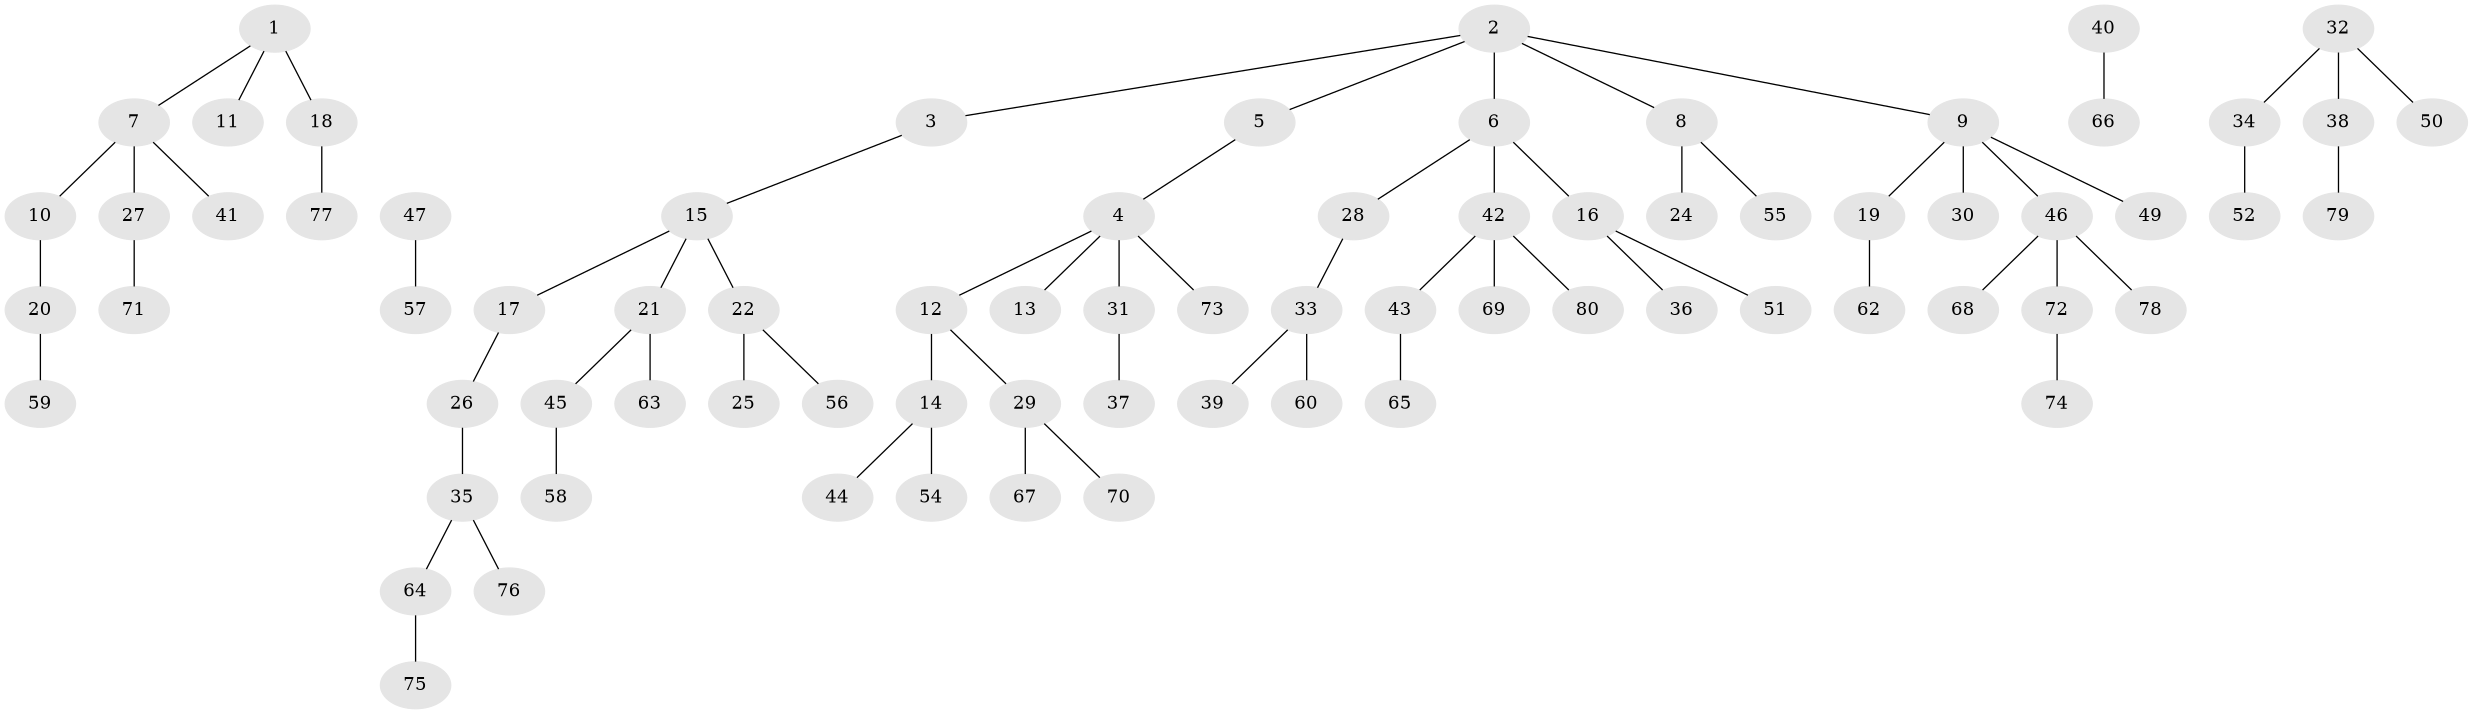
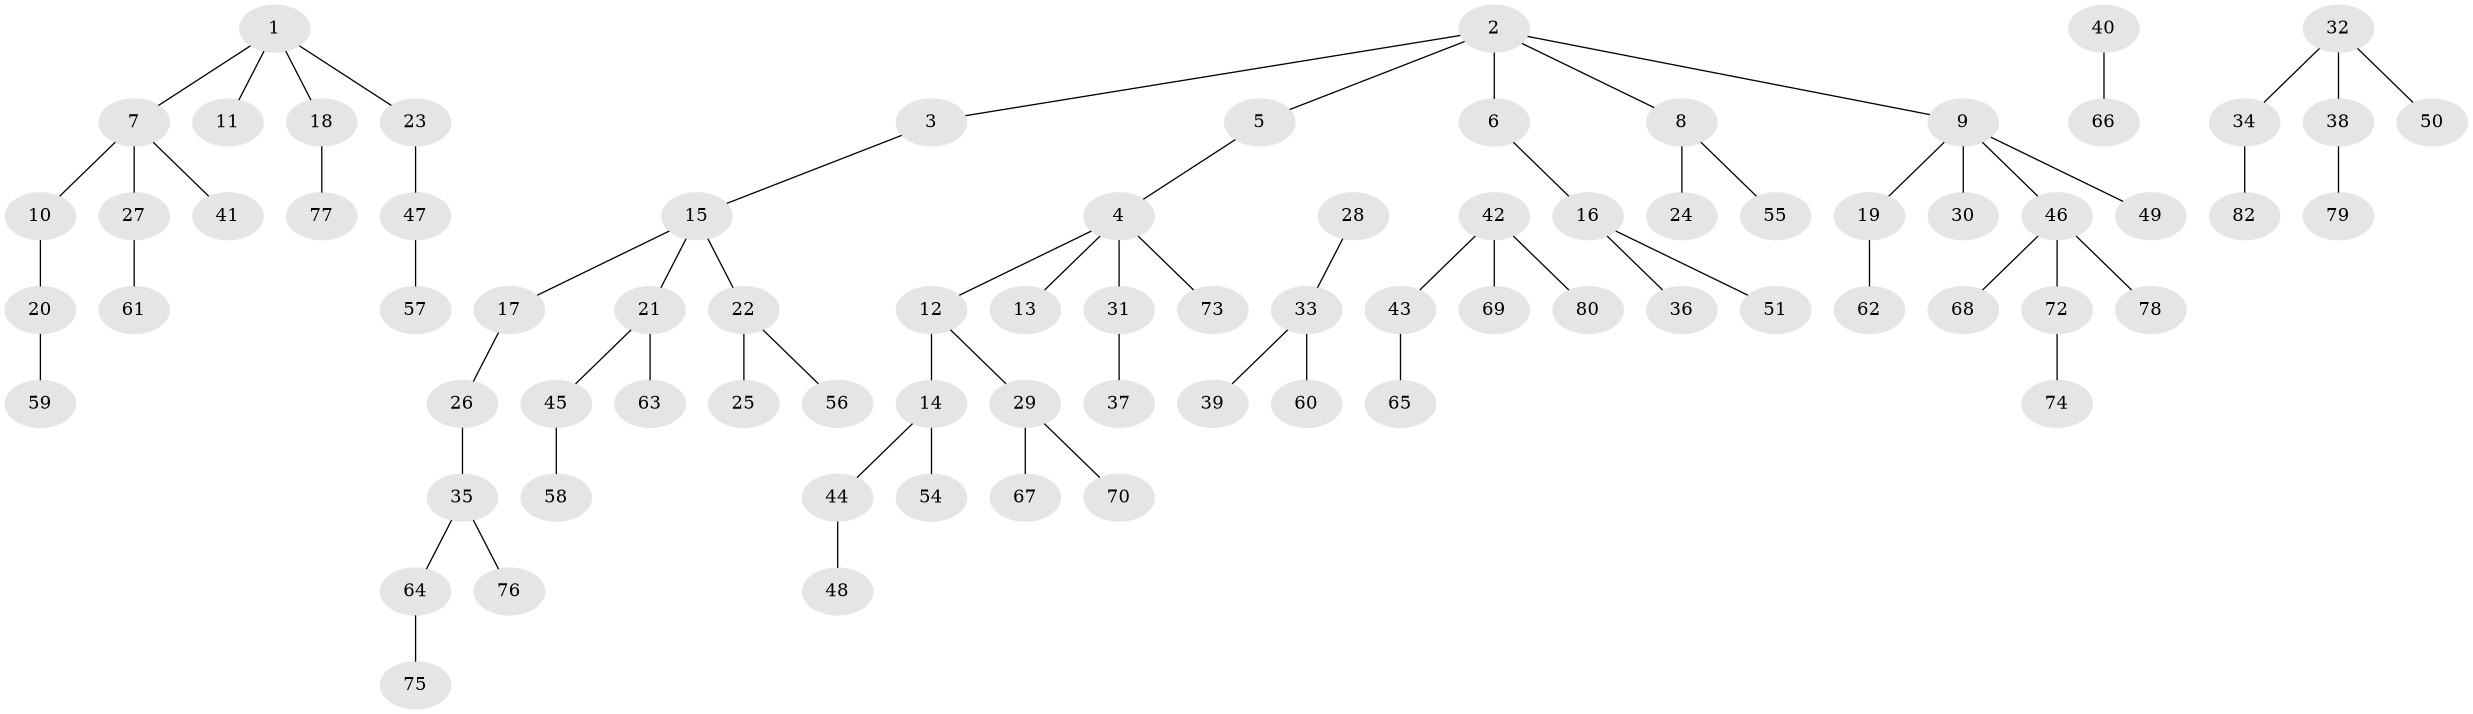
node "23": added
edge "6" -- "28": removed
edge "6" -- "42": removed
node "52": label "52" -> "82"
node "71": label "71" -> "61"
node "48": added
